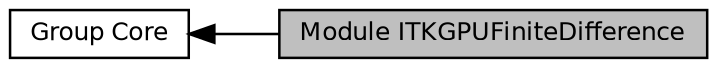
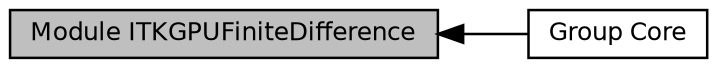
edge "Module ITKGPUFiniteDifference" -> "Group Core": reversed
